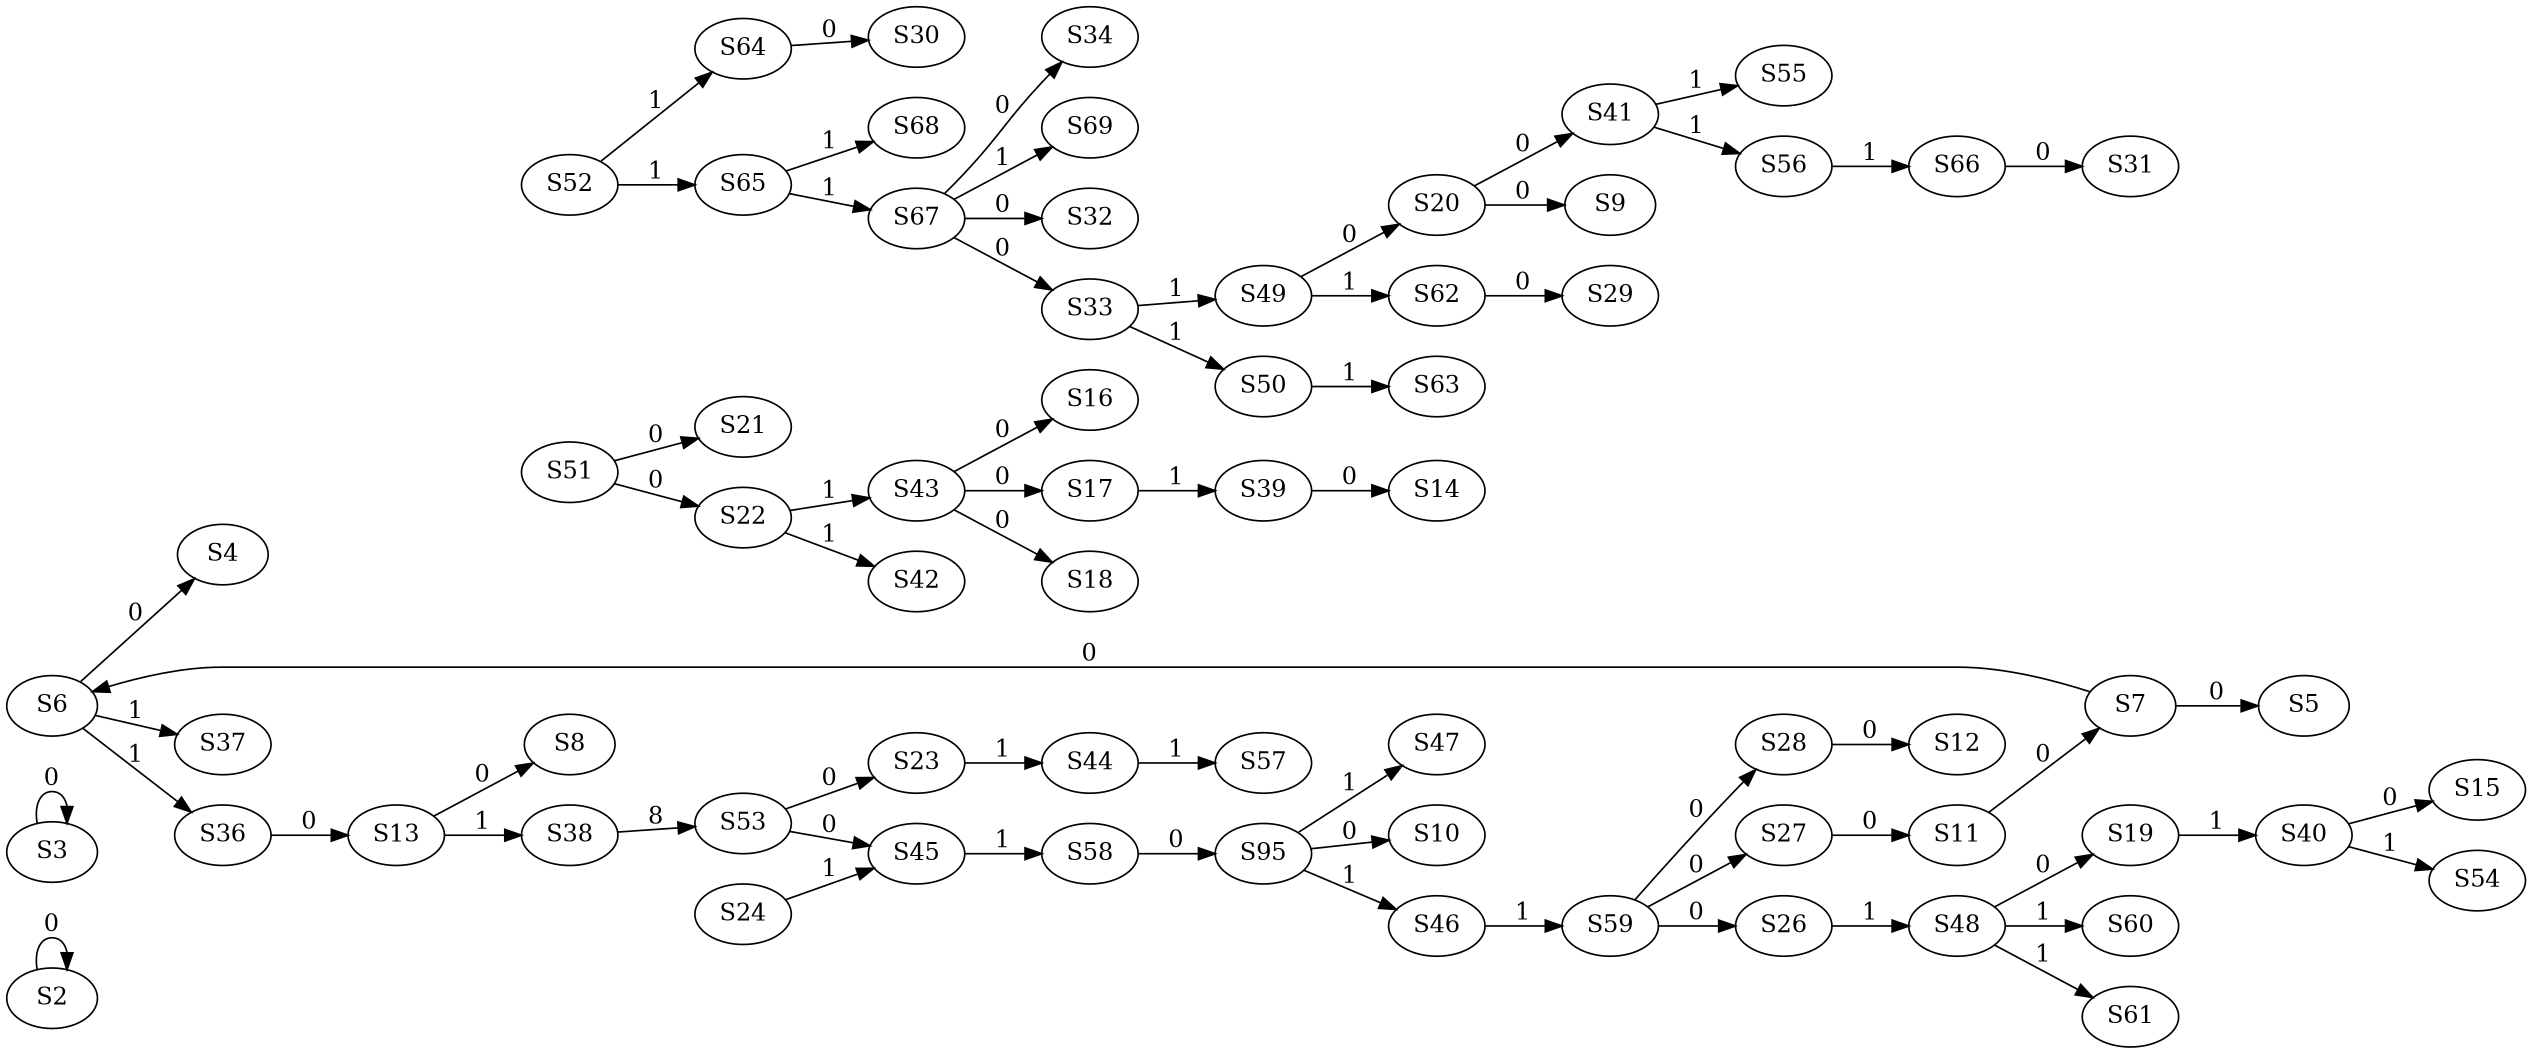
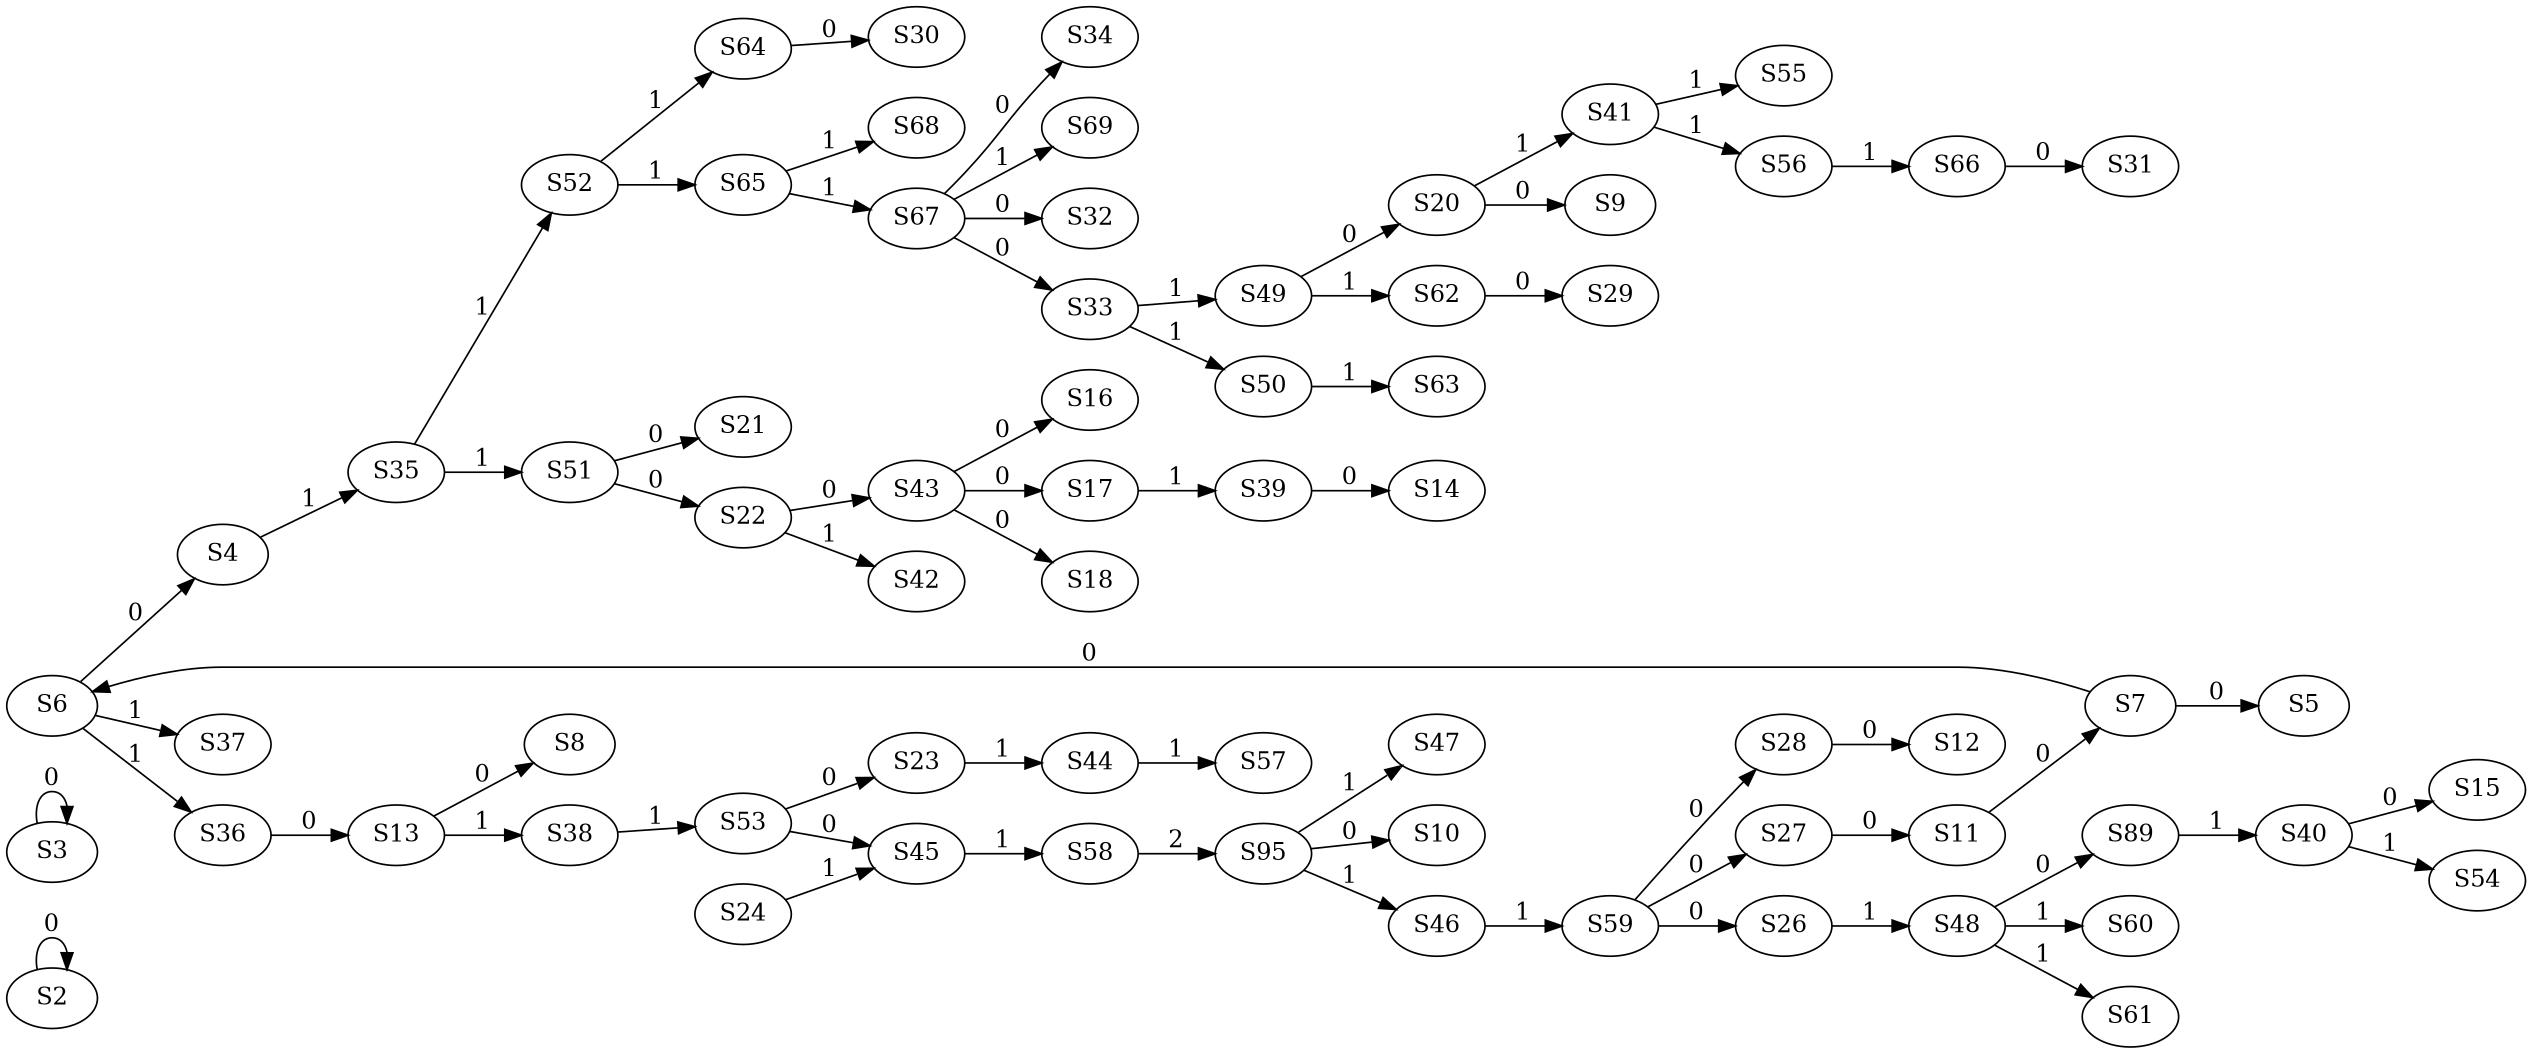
edge "S20" -> "S41": label "0" -> "1"
node "S35": added
edge "S22" -> "S43": label "1" -> "0"
edge "S38" -> "S53": label "8" -> "1"
node "S19": label "S19" -> "S89"
edge "S58" -> "S95": label "0" -> "2"
